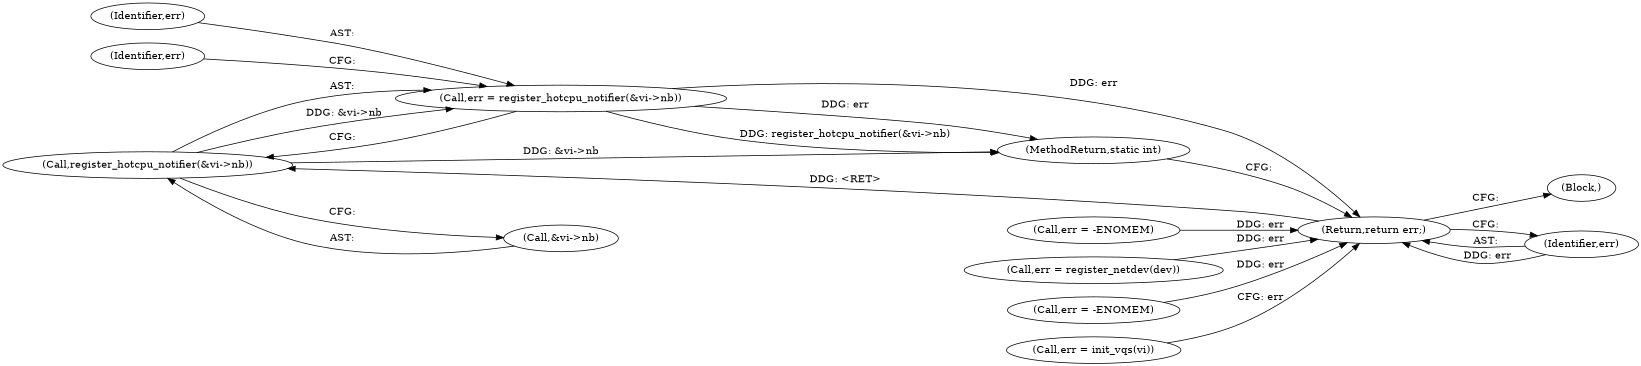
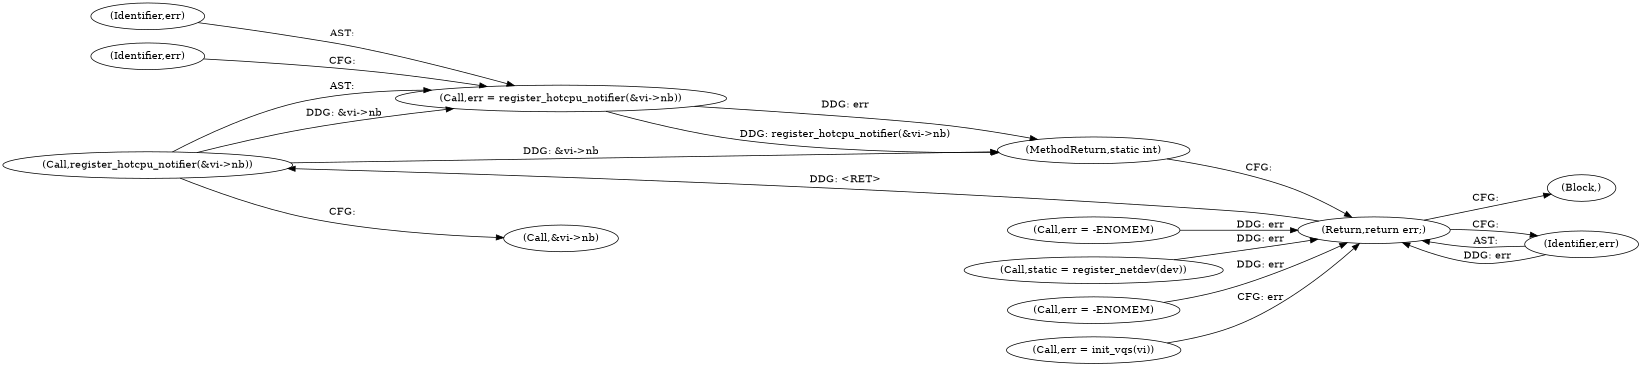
edge "(Call,err = register_hotcpu_notifier(&vi->nb))" -> "(Return,return err;)": removed, label "DDG: err"
edge "(Call,err = register_hotcpu_notifier(&vi->nb))" -> "(Call,register_hotcpu_notifier(&vi->nb))": removed, label "CFG:"
edge "(Call,&vi->nb)" -> "(Call,register_hotcpu_notifier(&vi->nb))": removed, label "AST:"
node "(Call,err = register_netdev(dev))": label "(Call,err = register_netdev(dev))" -> "(Call,static = register_netdev(dev))"
